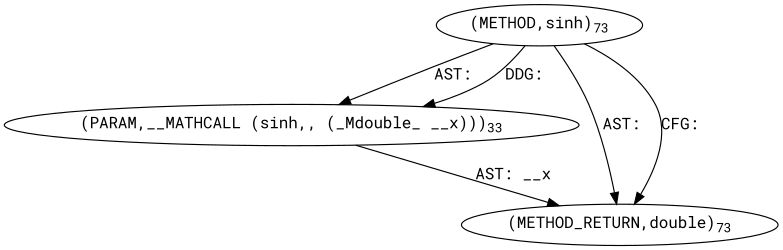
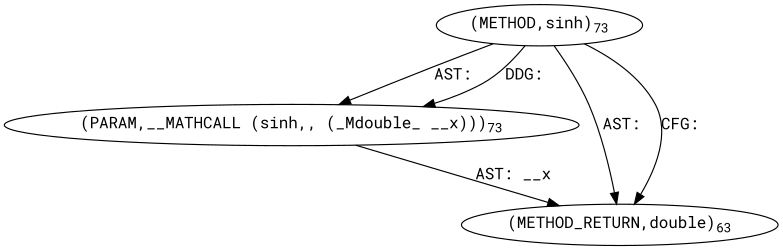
node "(PARAM,__MATHCALL (sinh,, (_Mdouble_ __x)))": text "33" -> "73"
node "(METHOD_RETURN,double)": text "73" -> "63"
